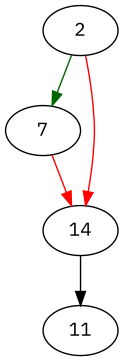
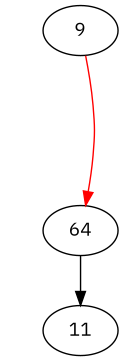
node "2": label "2" -> "9"
node "7": removed
node "14": label "14" -> "64"
